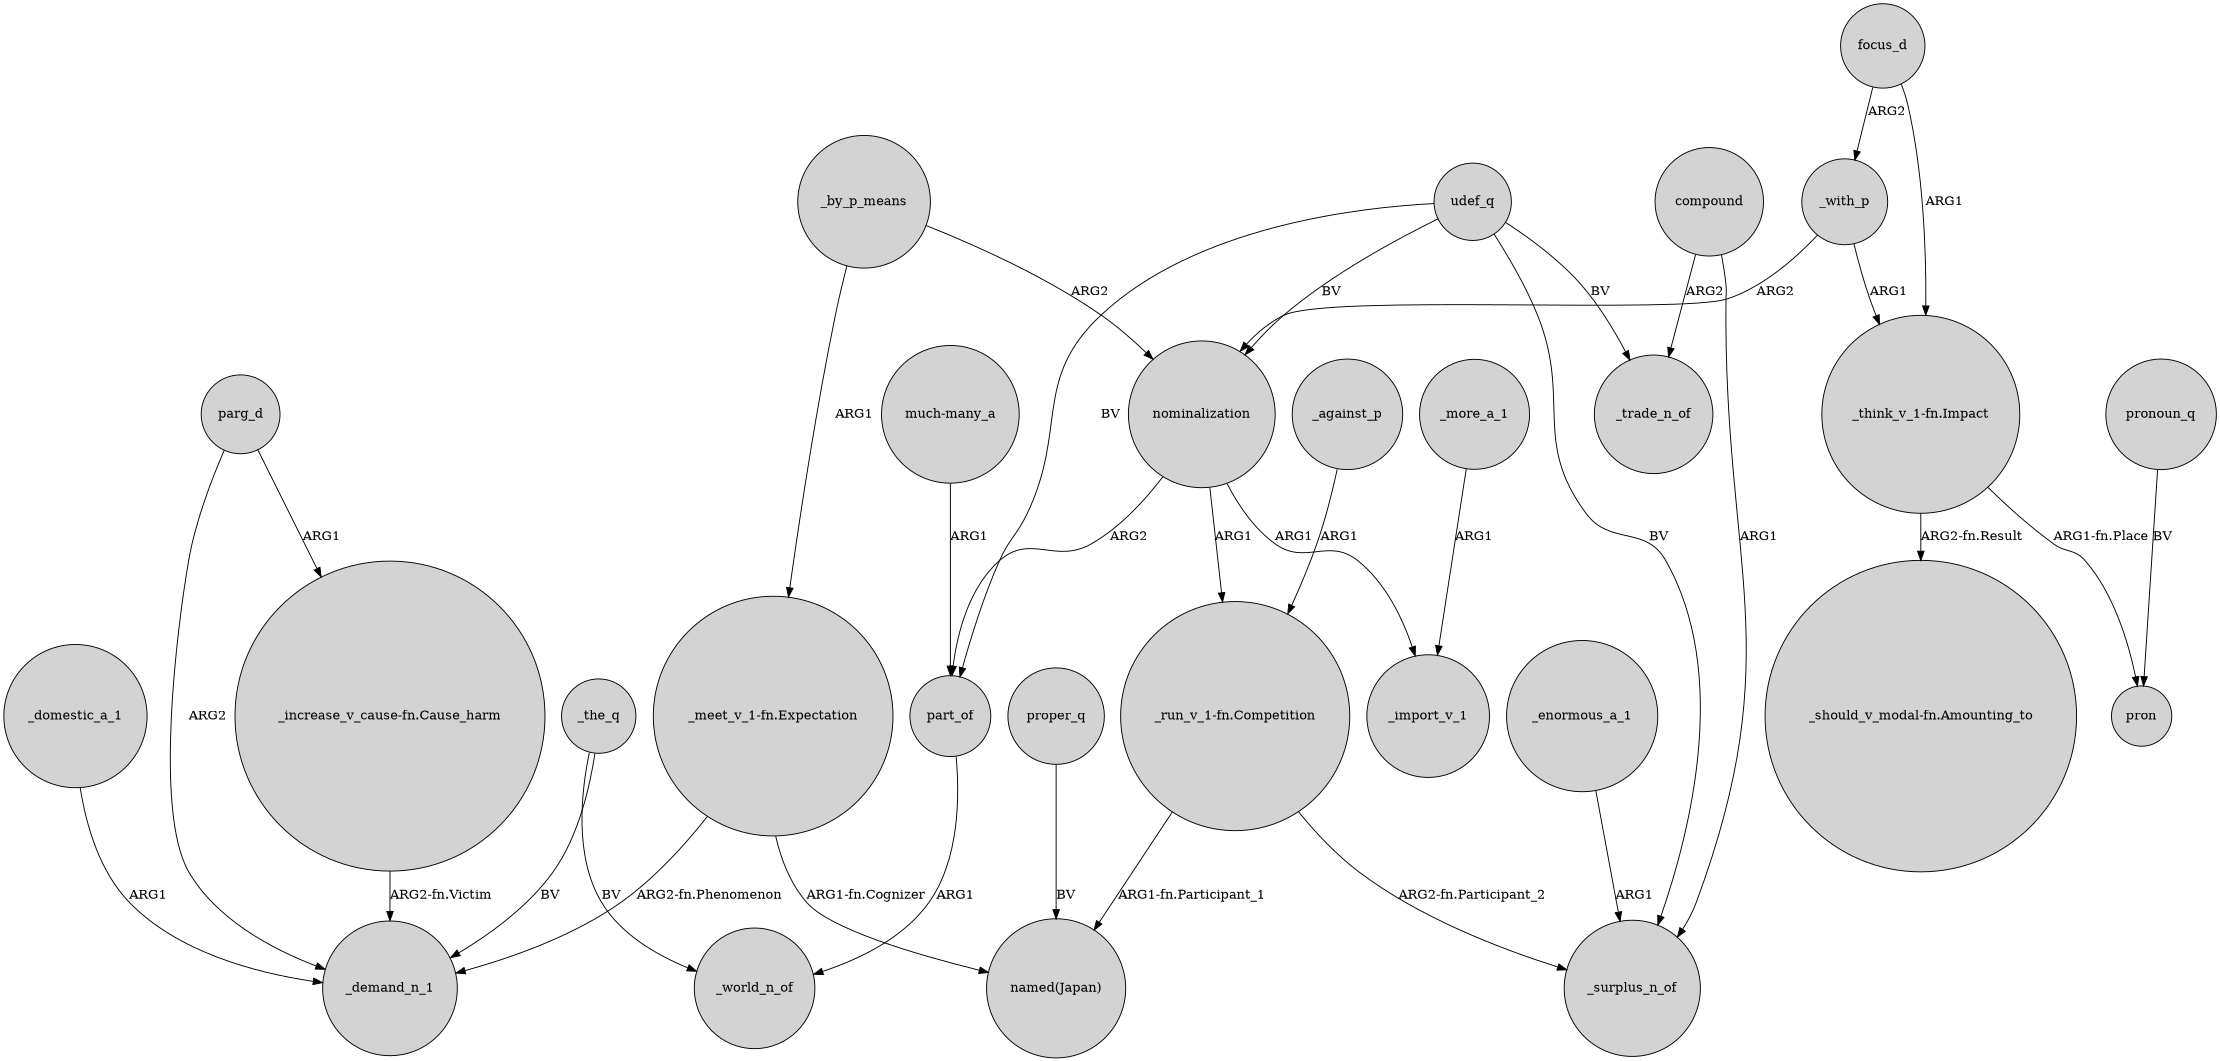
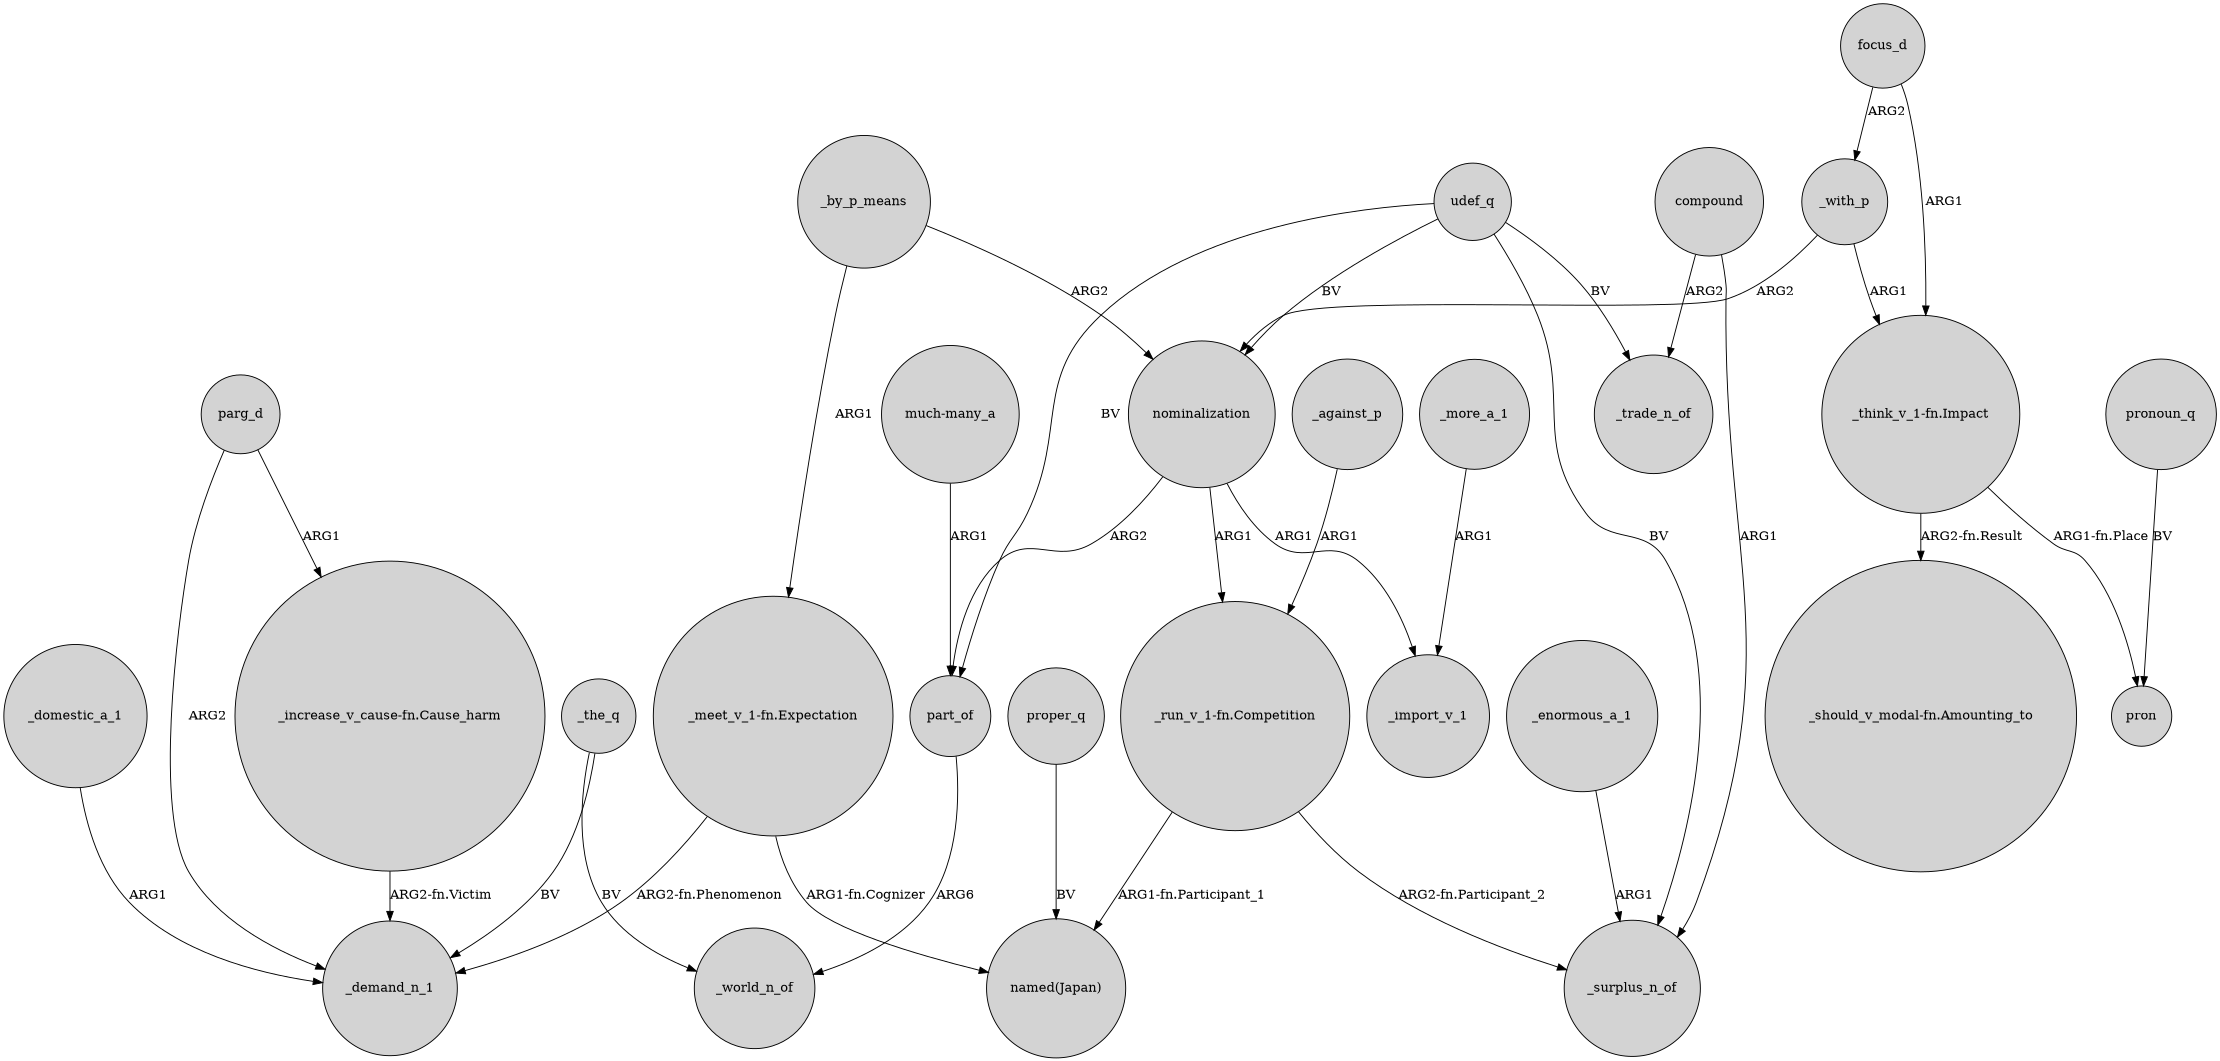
edge "part_of" -> "_world_n_of": label "ARG1" -> "ARG6"
